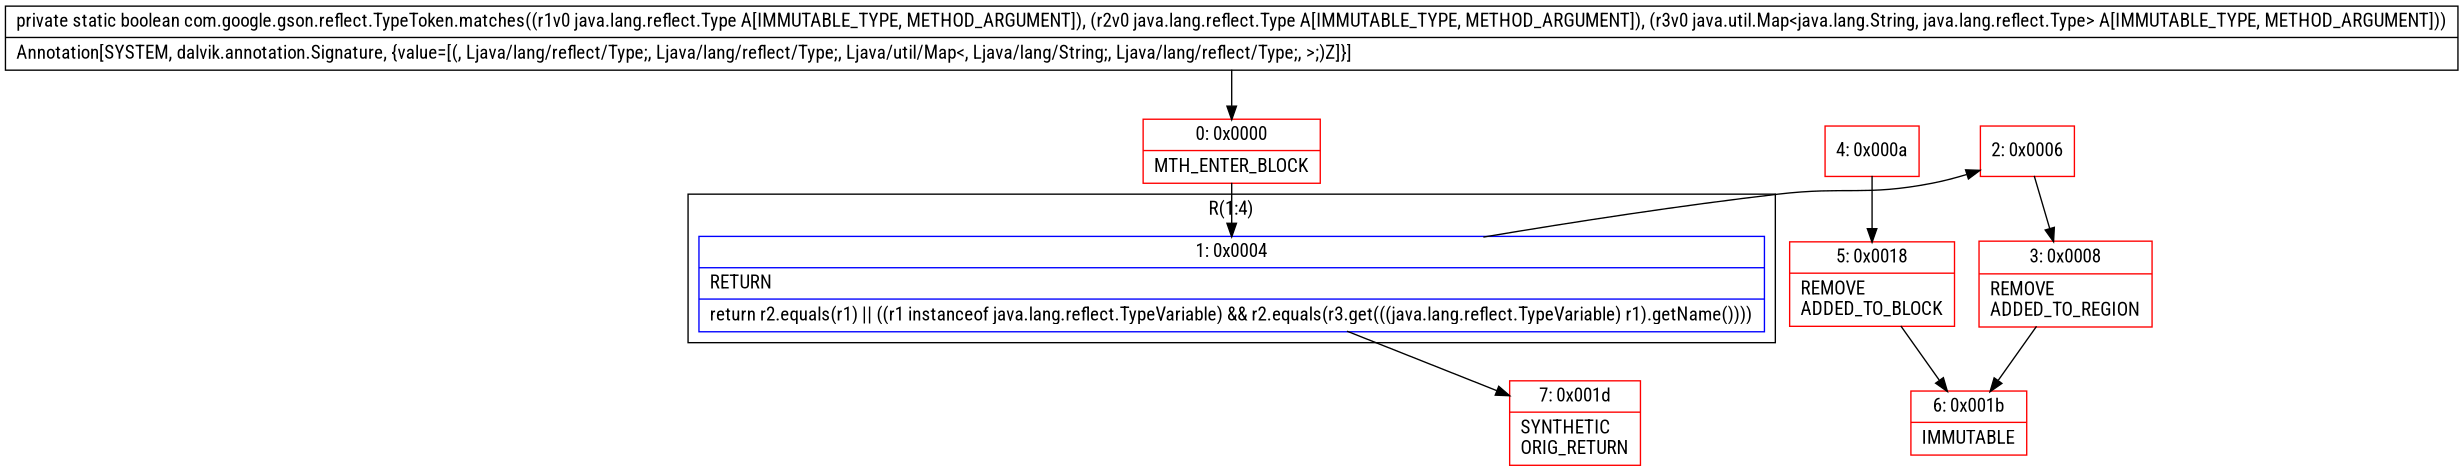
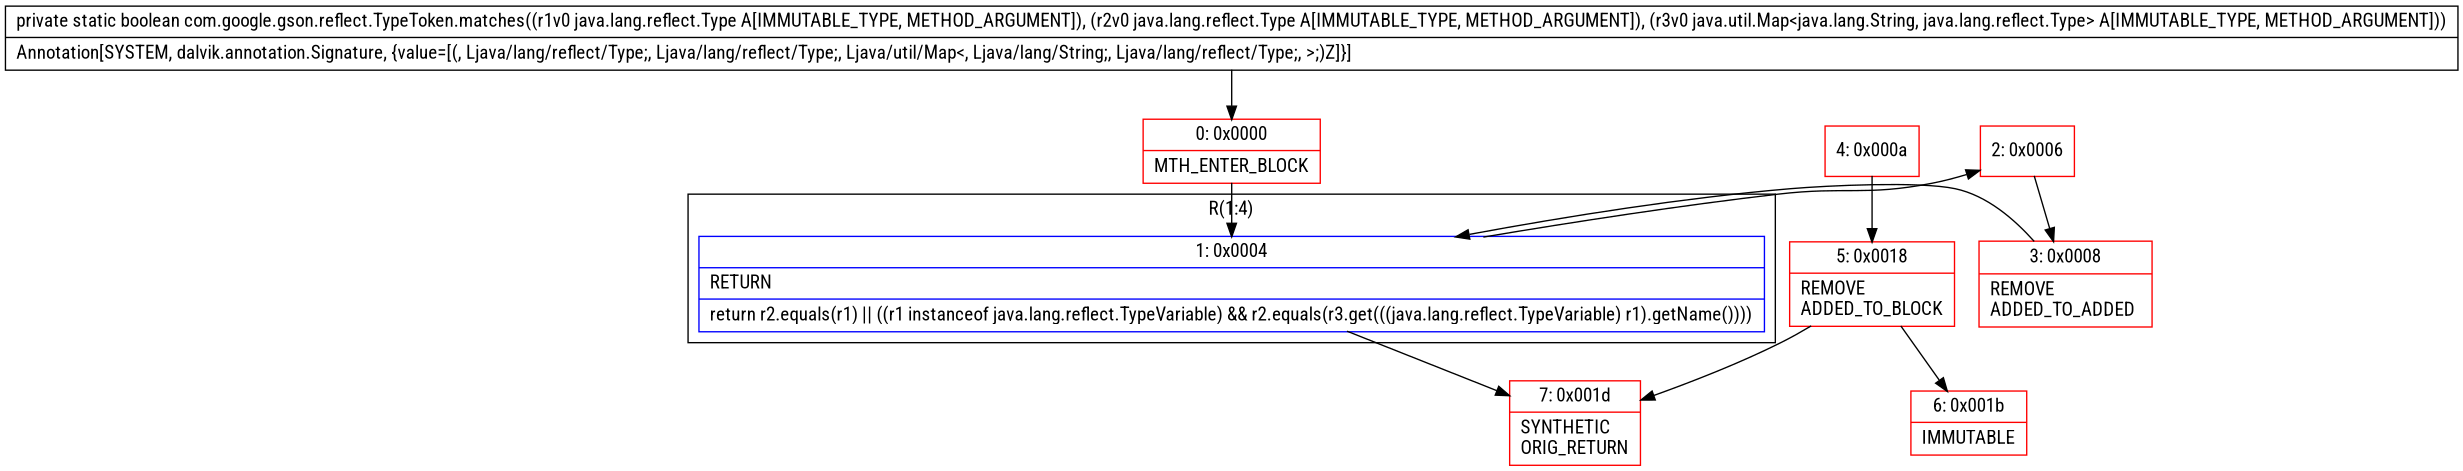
node "3: 0x0008": text "ADDED_TO_REGION" -> "ADDED_TO_ADDED"
edge "3: 0x0008" -> "6: 0x001b": now "3: 0x0008" -> "1: 0x0004"
edge "5: 0x0018" -> "7: 0x001d": added
